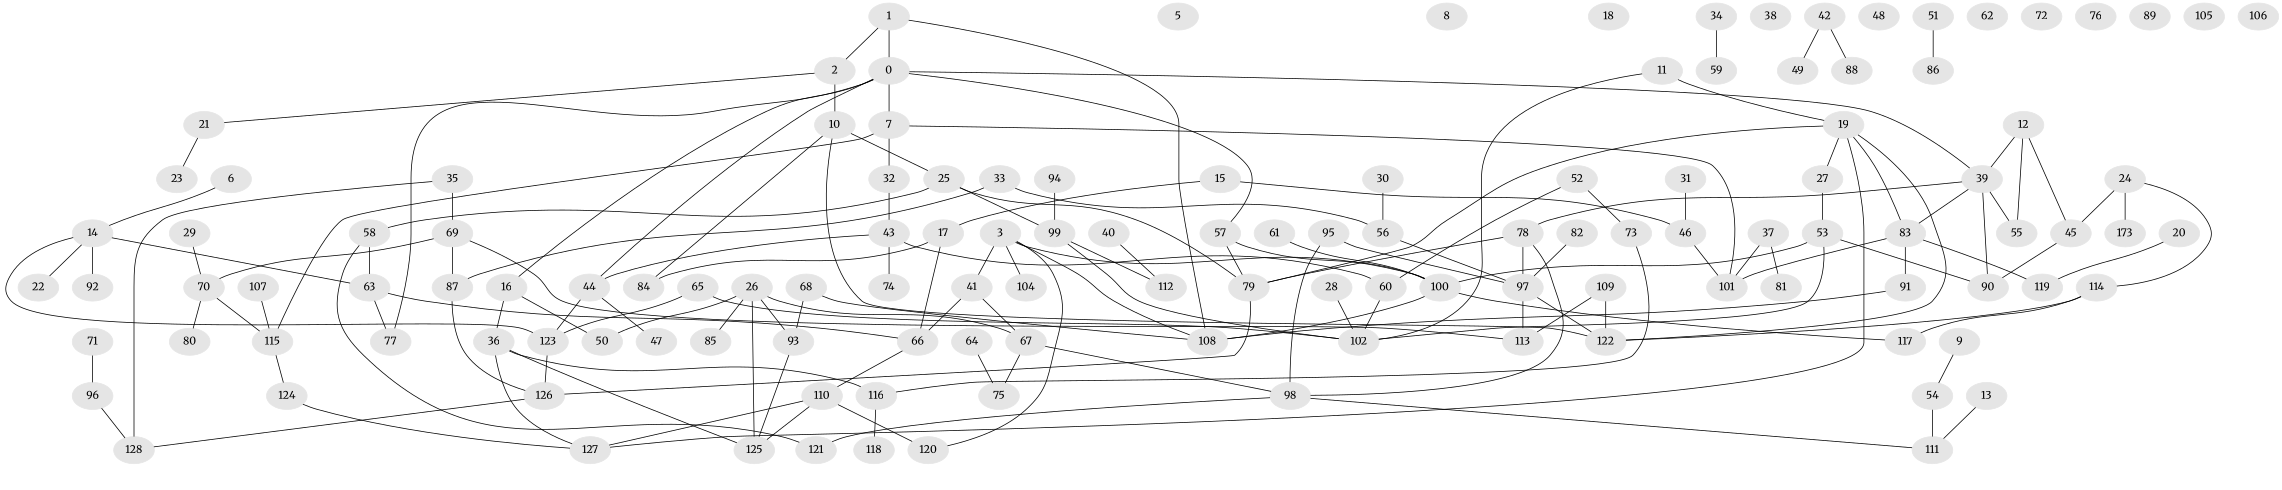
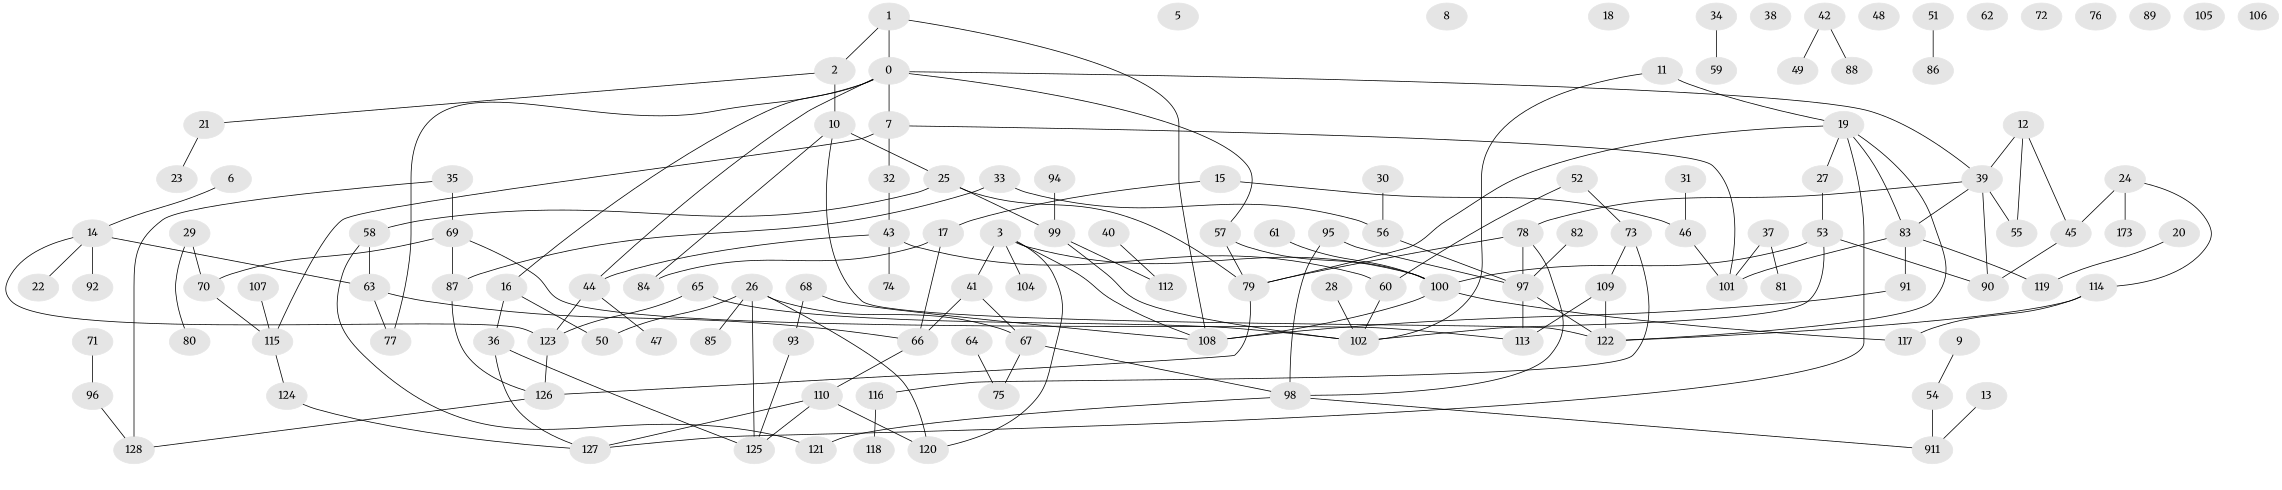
edge "73" -- "109": added
edge "70" -- "80": now "29" -- "80"
edge "26" -- "93": now "26" -- "120"
edge "36" -- "116": removed
node "111": label "111" -> "911"
